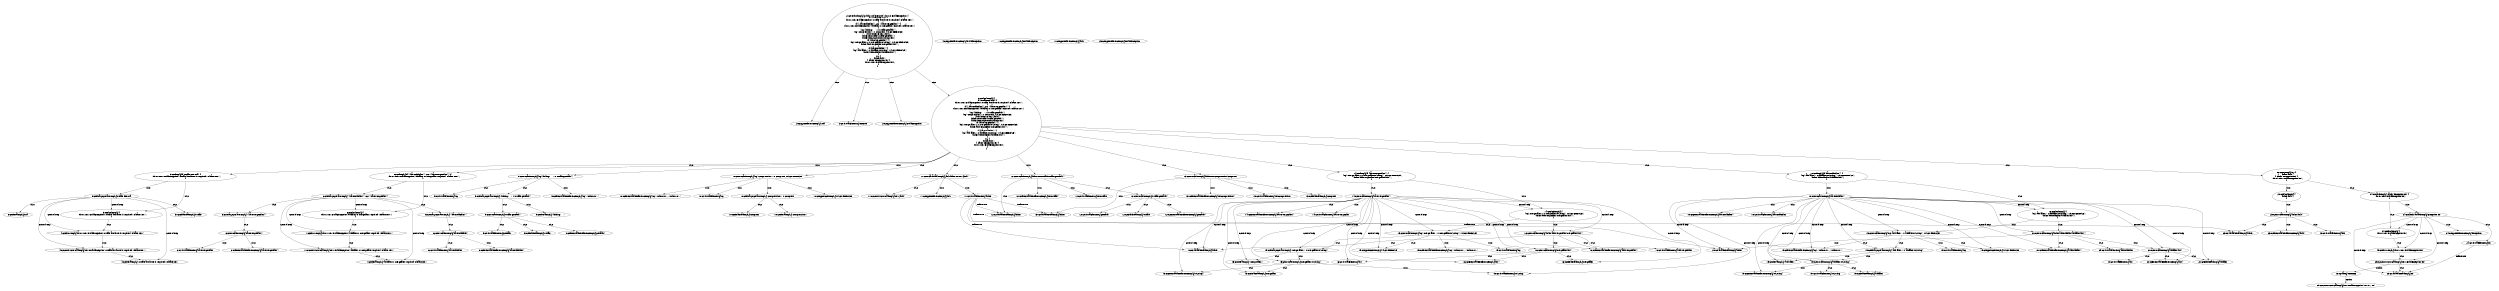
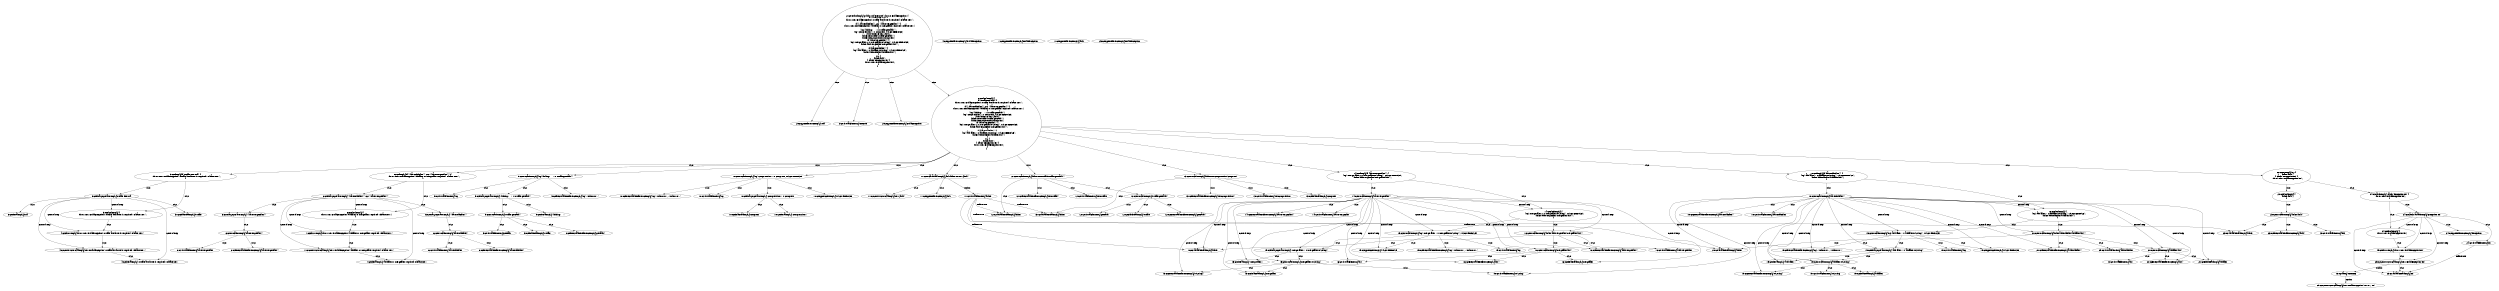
edge "11:CtLocalVariableImpl@jlink linker = new jlink()" -> "11:CtVirtualElement@linker": label "AST" -> "Action"
